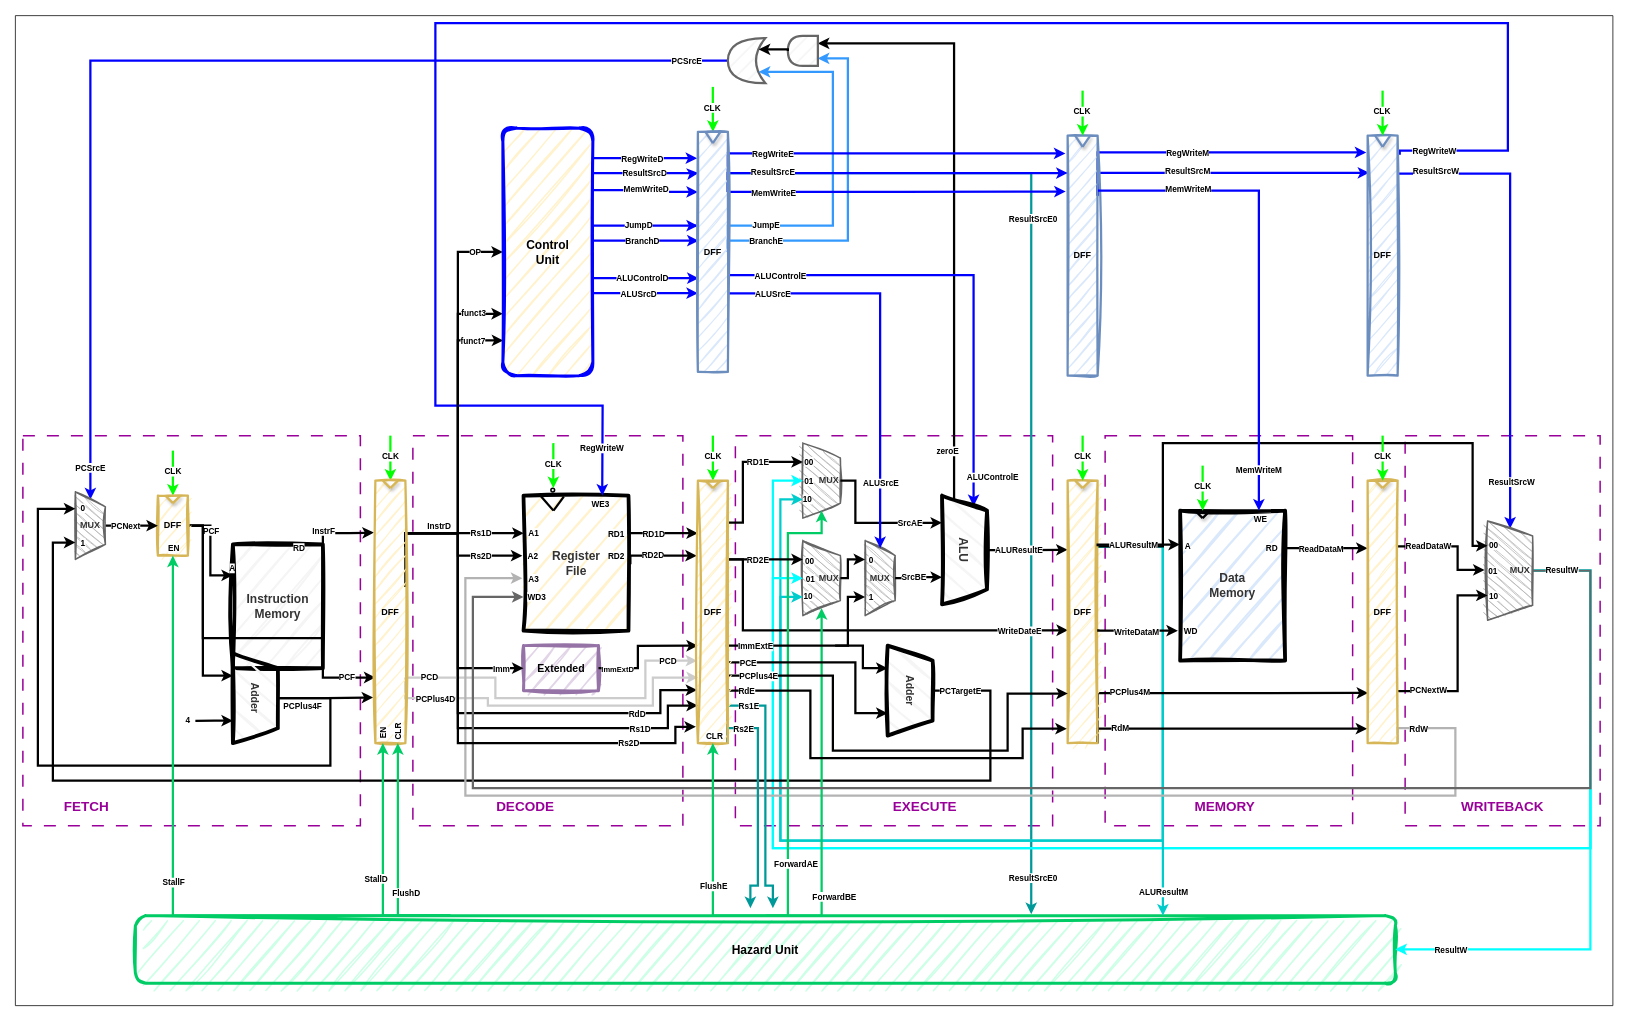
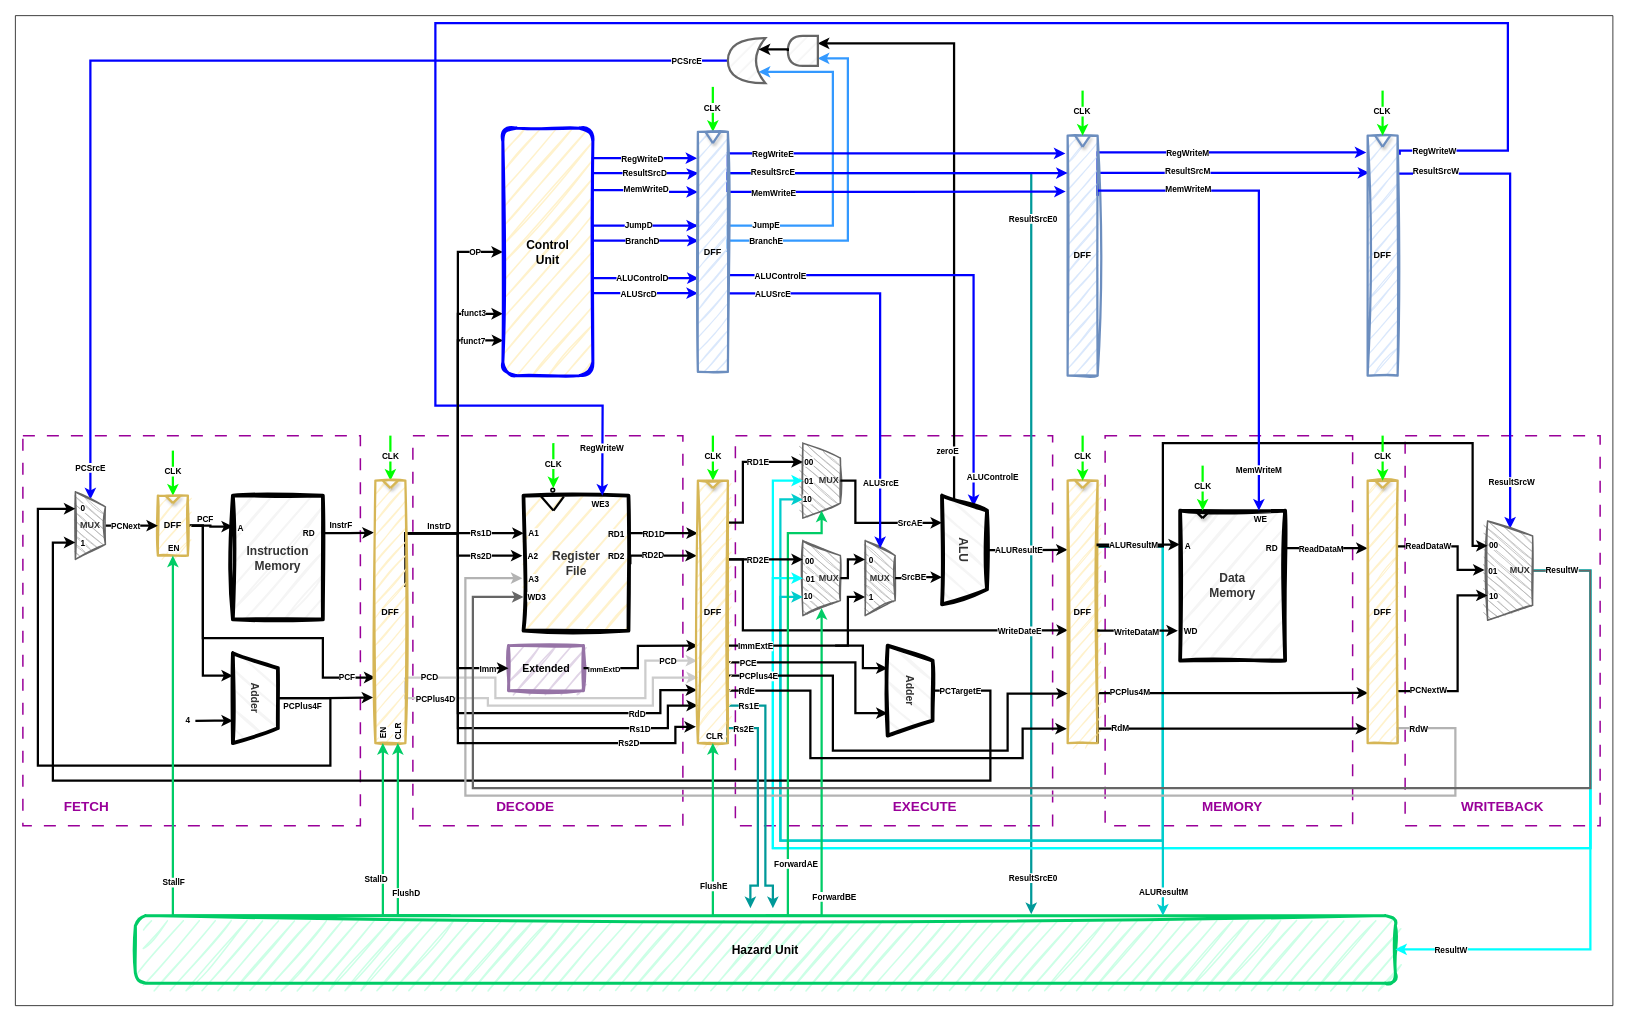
node "Data Memory": fillcolor #dae8fc -> #f5f5f5
node "Instruction Memory": moved (278, 606) -> (278, 557)
node "Extended": moved (561, 668) -> (546, 668)
node "MEMORY": moved (1225, 807) -> (1233, 807)
